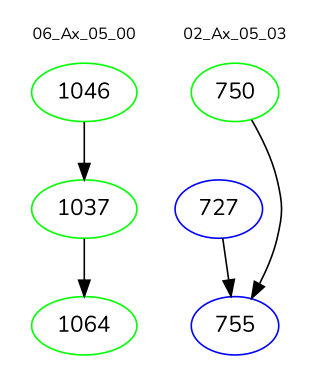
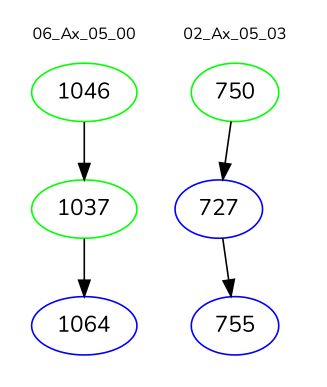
edge "750" -> "755": now "750" -> "727"
node "1064": color green -> blue
